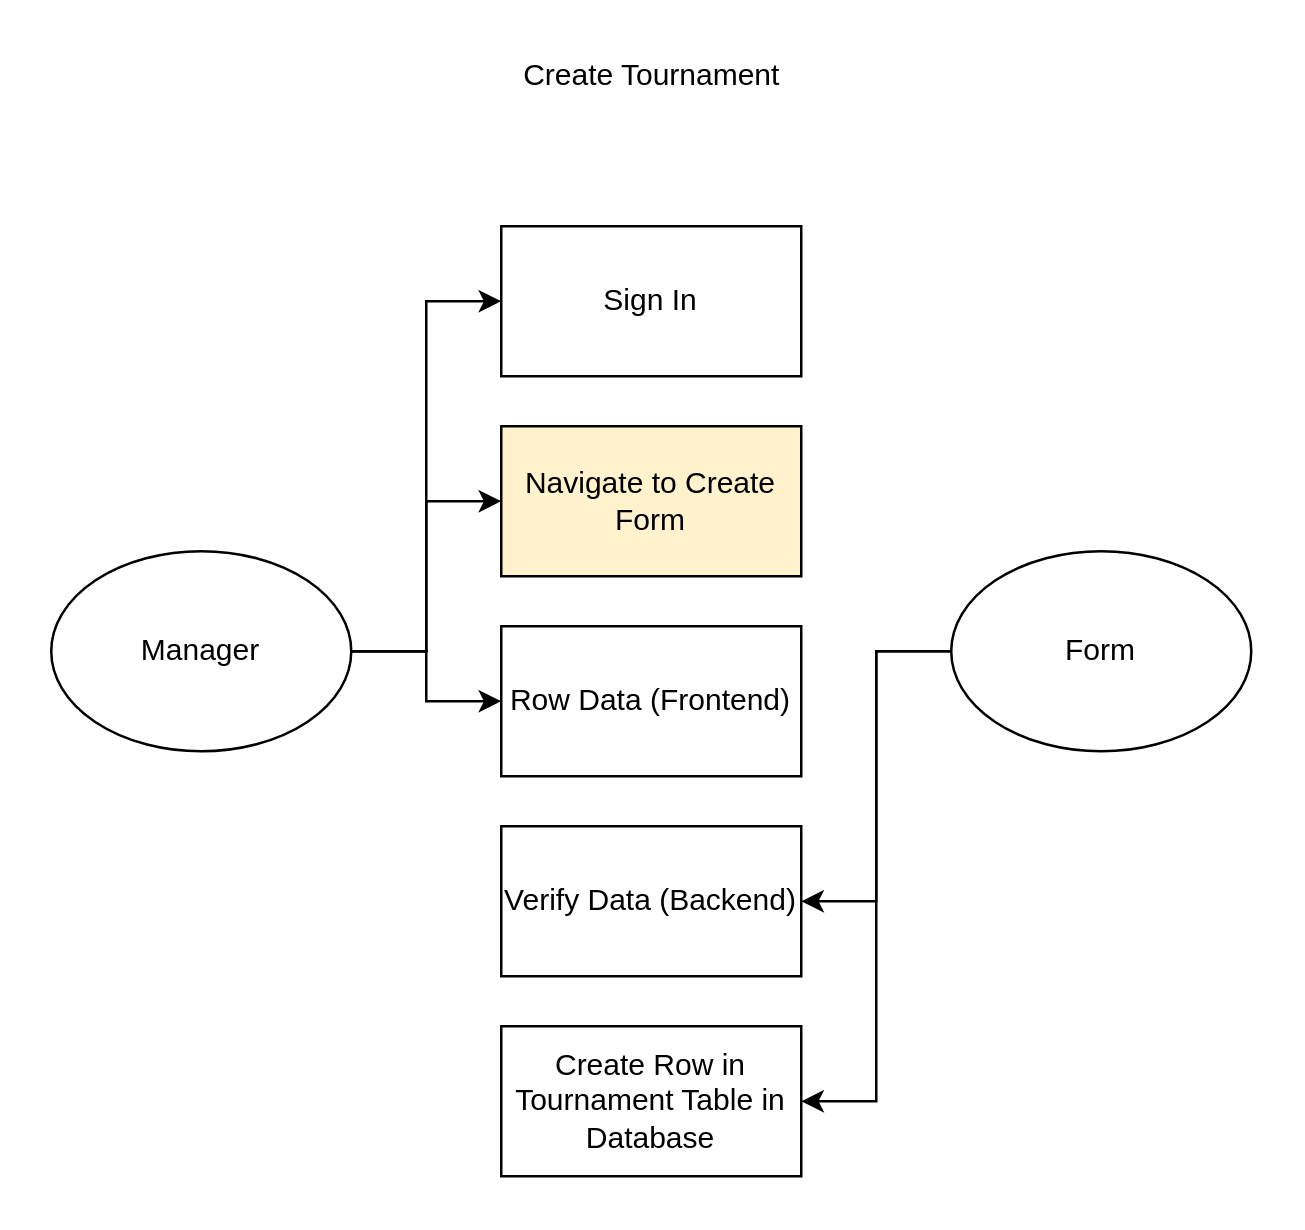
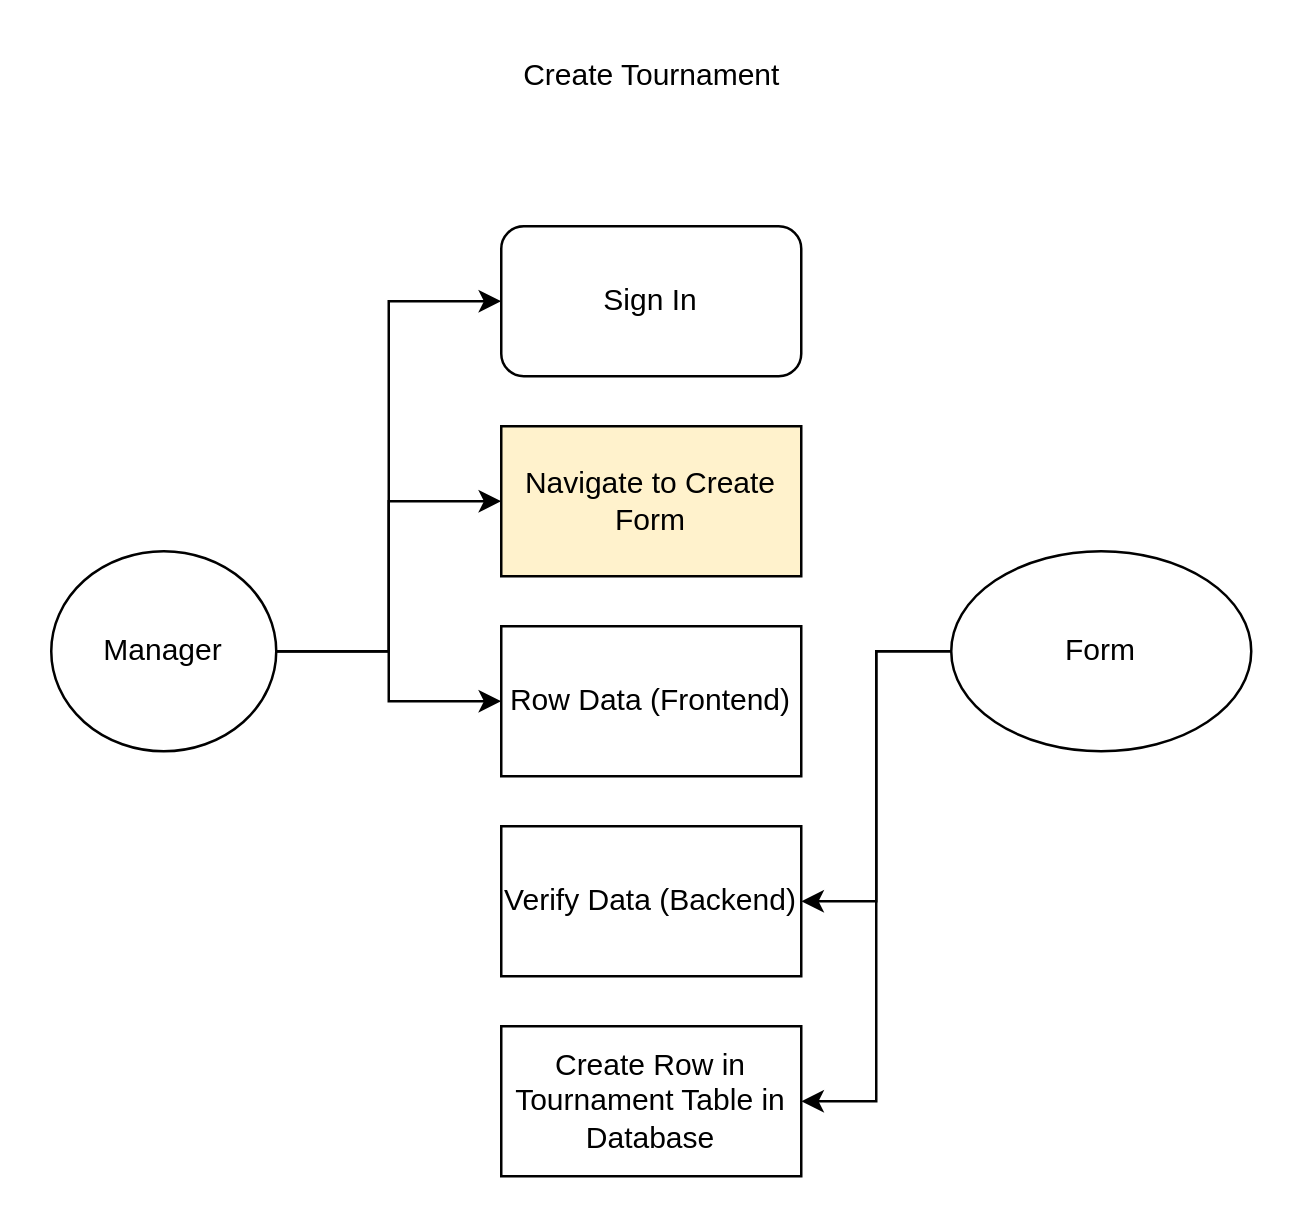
node "Sign In": shape rectangle -> rounded rectangle
node "Manager": size 300x200 -> 225x200
